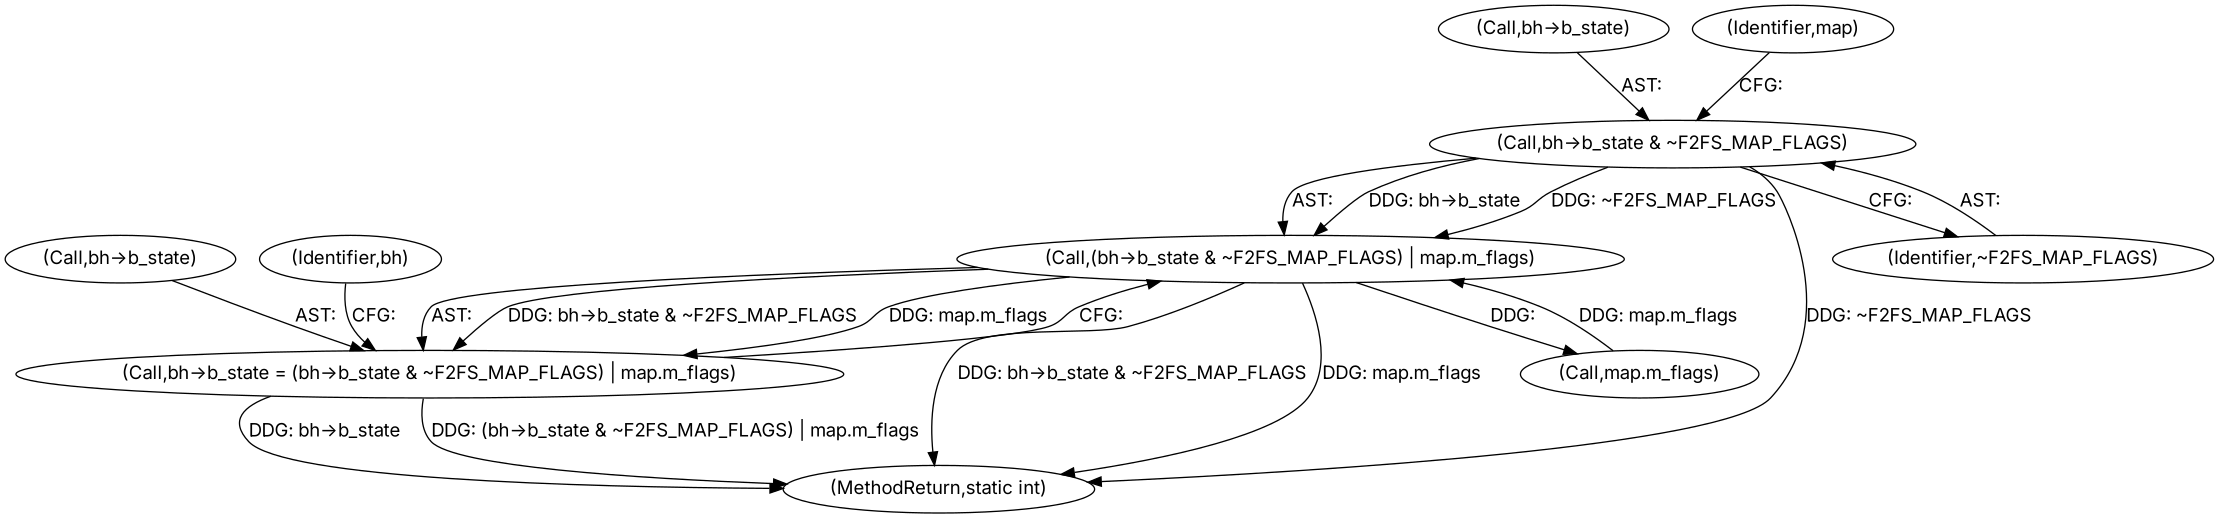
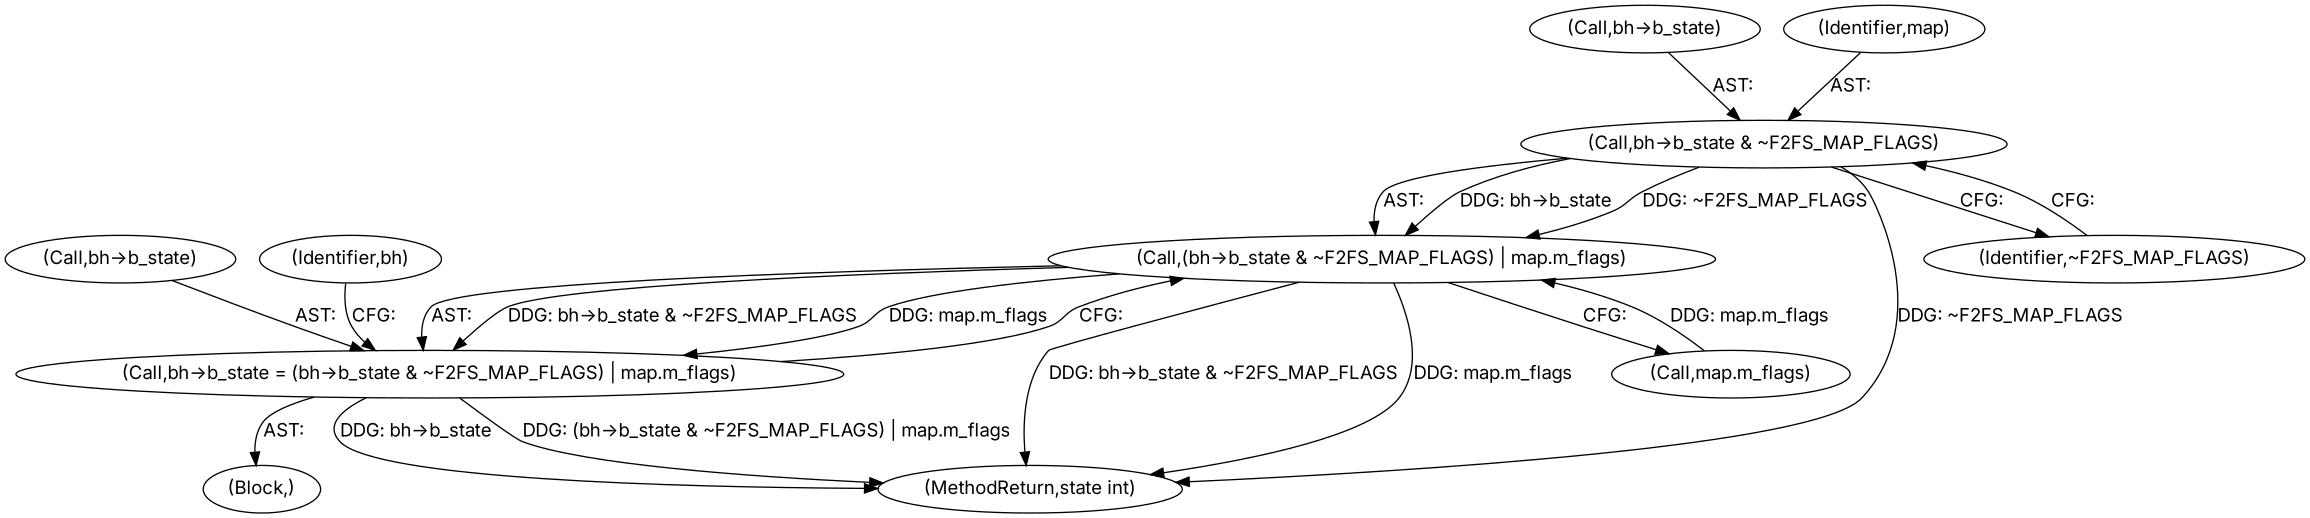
edge "(Identifier,map)" -> "(Call,bh->b_state & ~F2FS_MAP_FLAGS)": label "CFG: " -> "AST: "
edge "(Identifier,~F2FS_MAP_FLAGS)" -> "(Call,bh->b_state & ~F2FS_MAP_FLAGS)": label "AST: " -> "CFG: "
edge "(Call,(bh->b_state & ~F2FS_MAP_FLAGS) | map.m_flags)" -> "(Call,map.m_flags)": label "DDG: " -> "CFG: "
node "(Block,)": added
node "(MethodReturn,static int)": label "(MethodReturn,static int)" -> "(MethodReturn,state int)"
